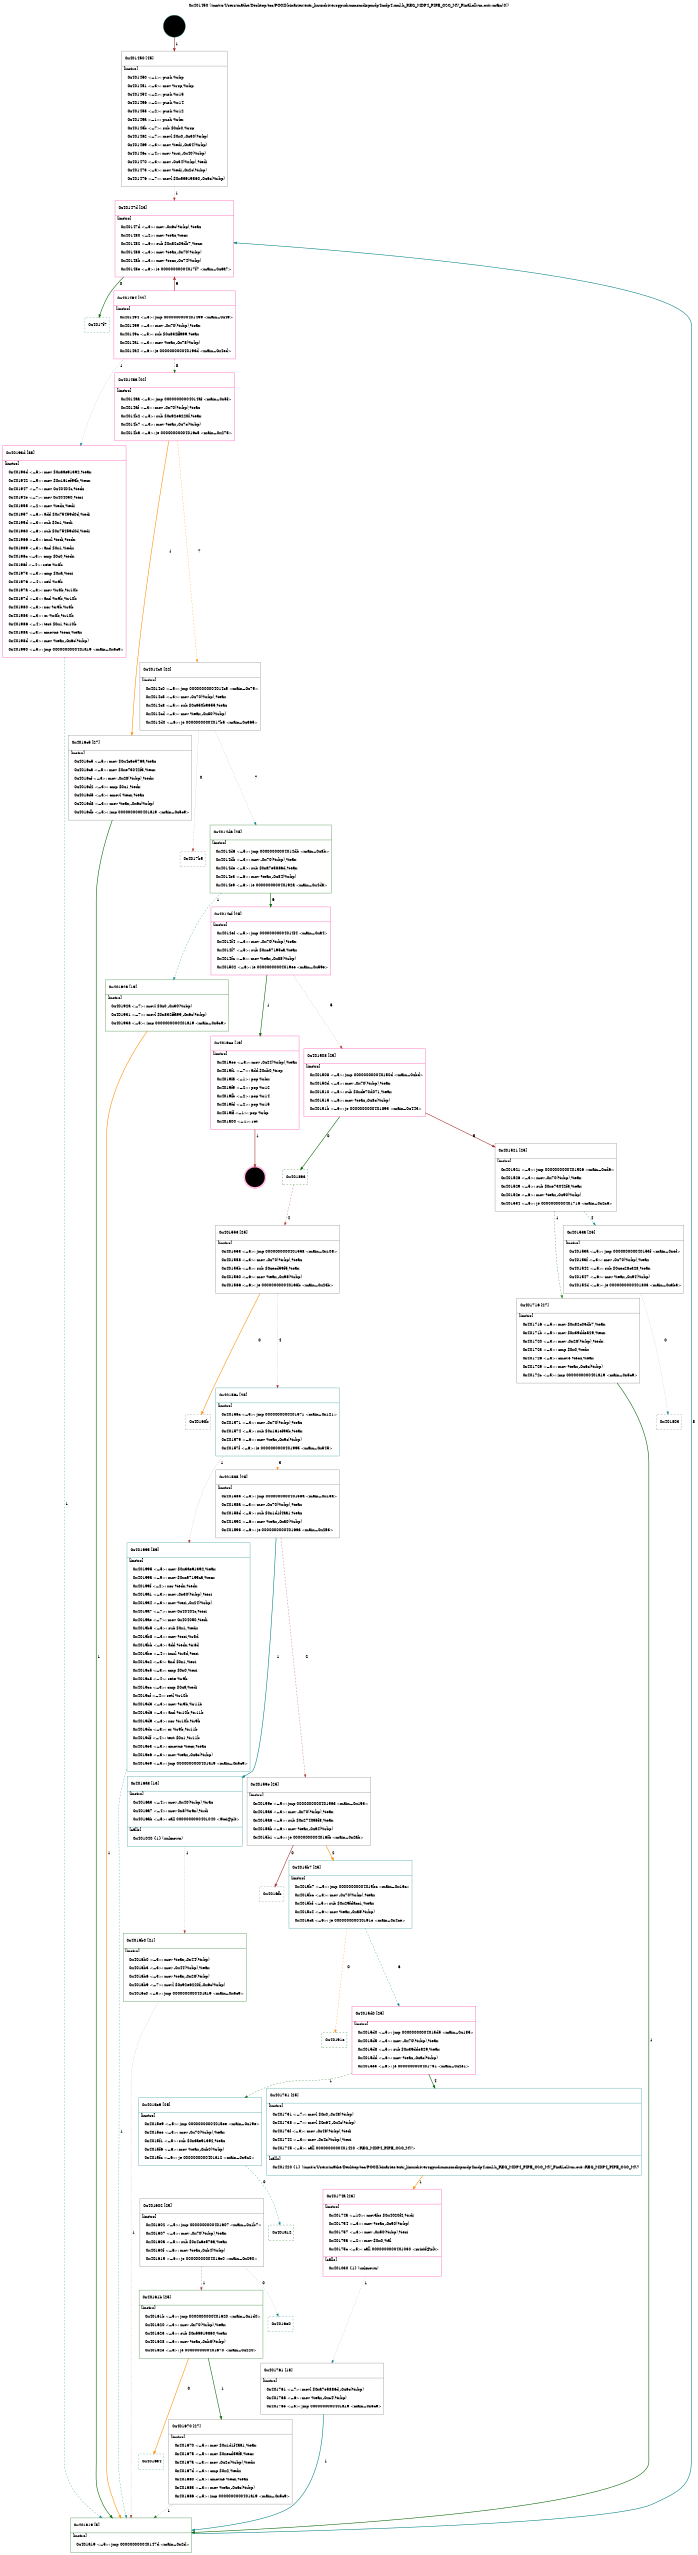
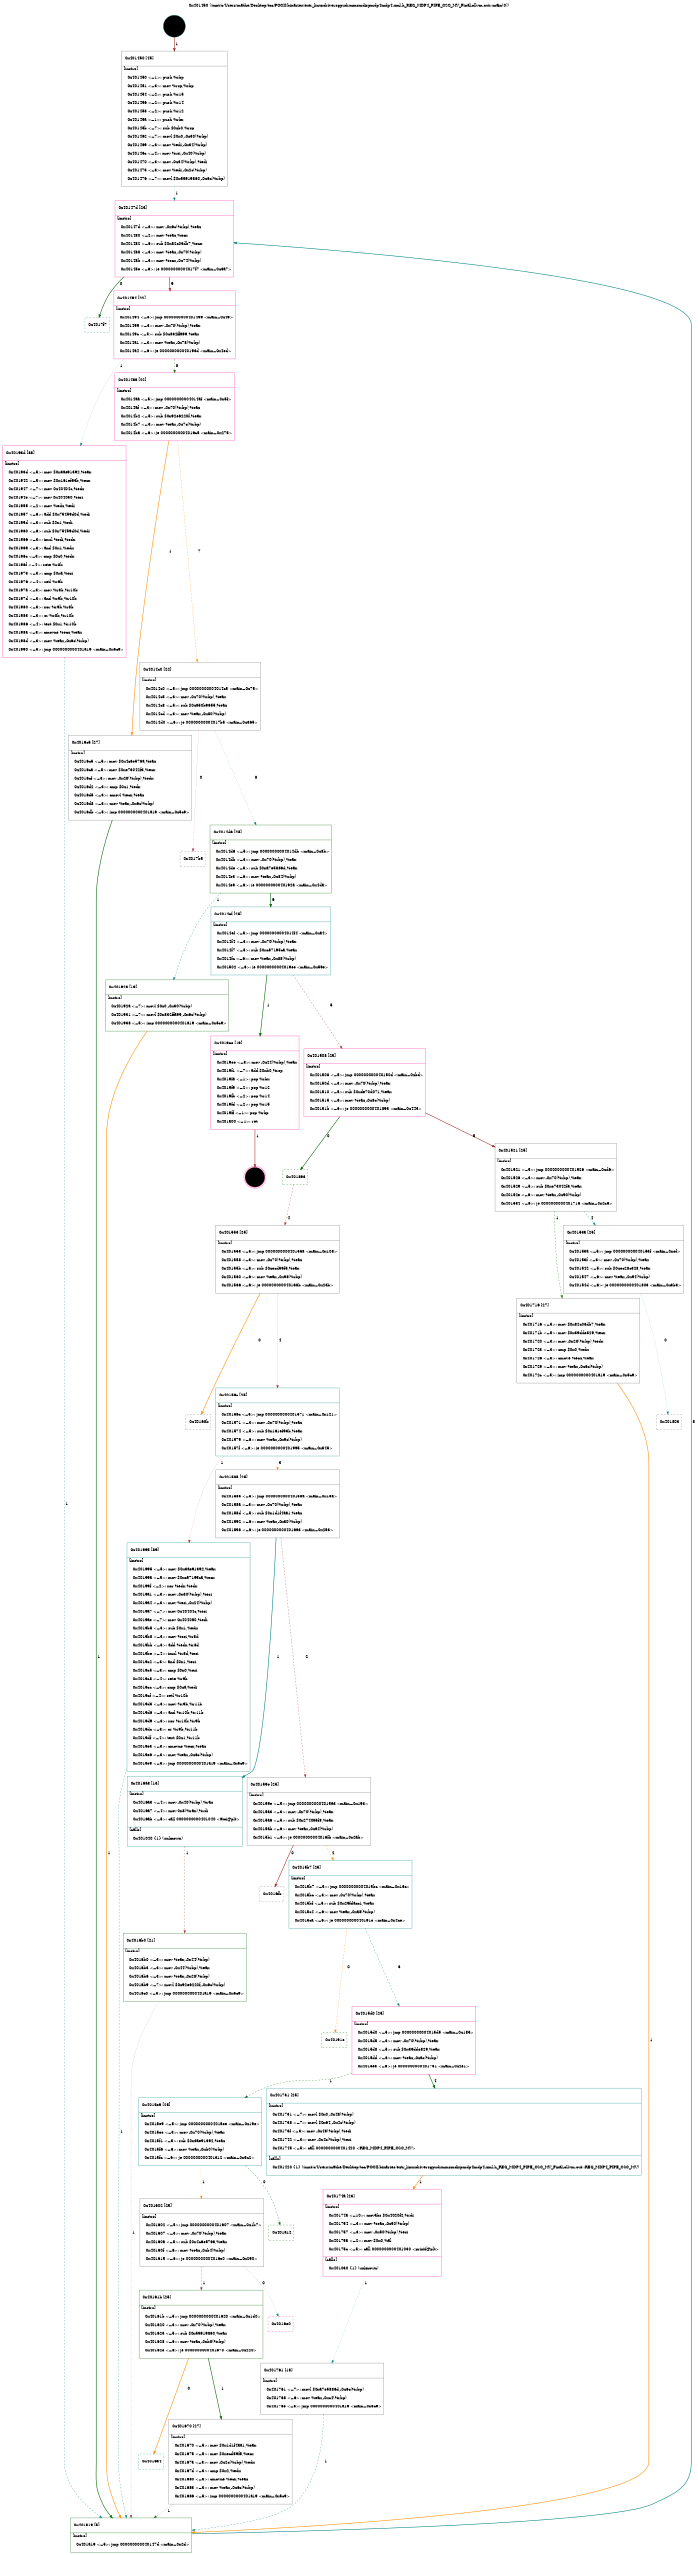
edge "0x401450 [45]" -> "0x40147d [23]": color brown -> teal
edge "0x401494 [22]" -> "0x40147d [23]": reversed
edge "0x4014c0 [22]" -> "0x4014d6 [25]": label " 7" -> " 8"
node "0x4014ef [25]": color deeppink -> teal
edge "0x4014ef [25]" -> "0x401508 [25]": style dotted -> dashed
edge "0x40159e [25]" -> "0x4015b7 [25]": style bold -> dashed
edge "0x4016a3 [13]" -> "0x4016b0 [21]": style dotted -> dashed
edge "0x401716 [27]" -> "0x401a19 [5]": color darkgreen -> darkorange
edge "0x4015e9 [25]" -> "0x401602 [25]": added, label "1"
edge "0x4015e9 [25]" -> "0x401a12": color teal -> darkgreen
node "0x4016e0": color teal -> deeppink
edge "0x401761 [18]" -> "0x401a19 [5]": style bold -> dashed
